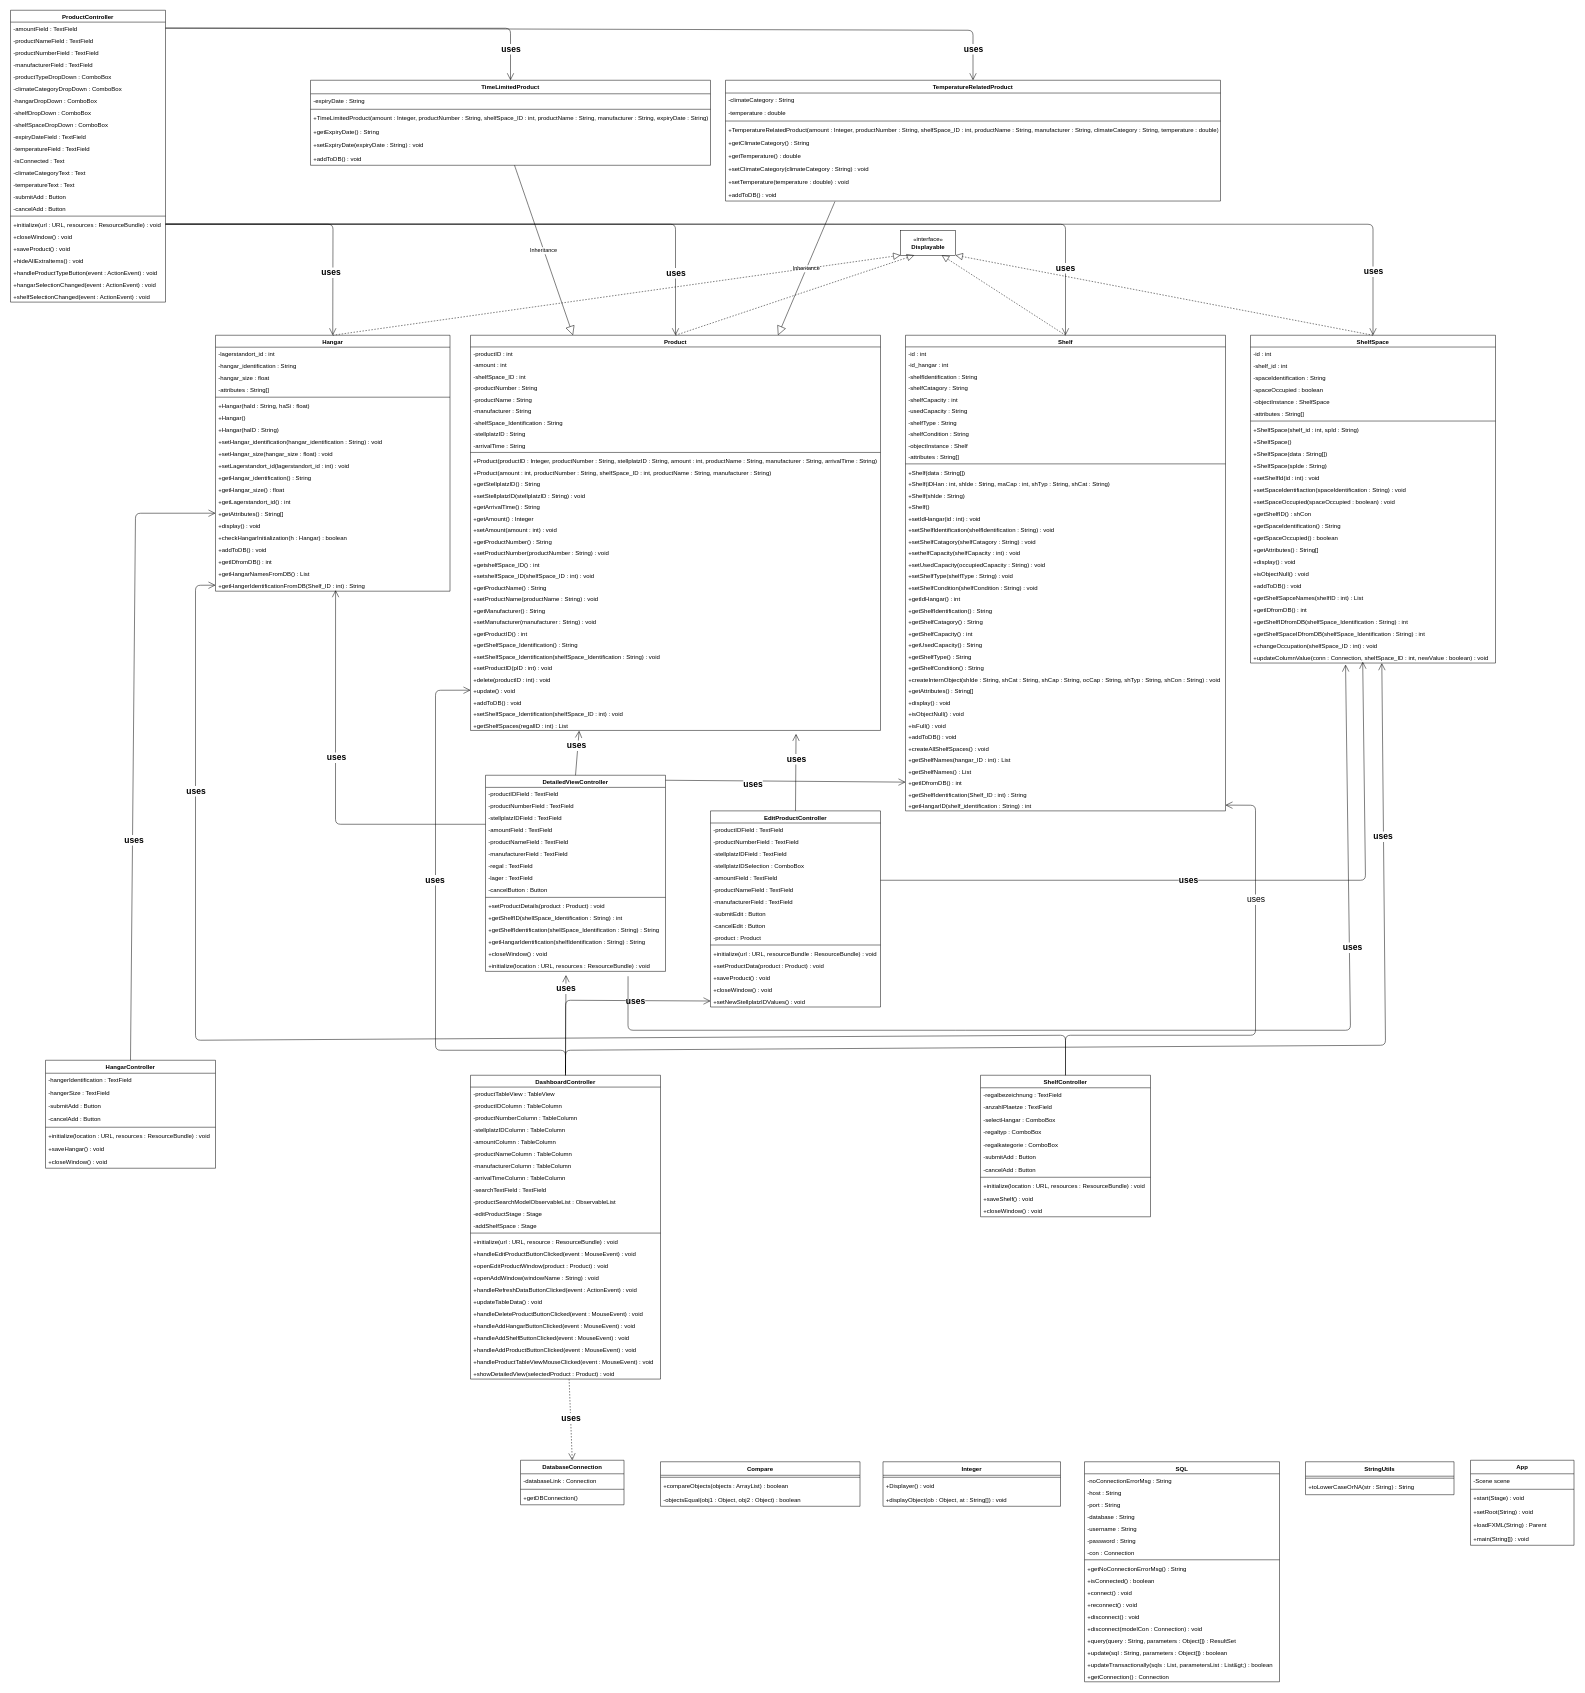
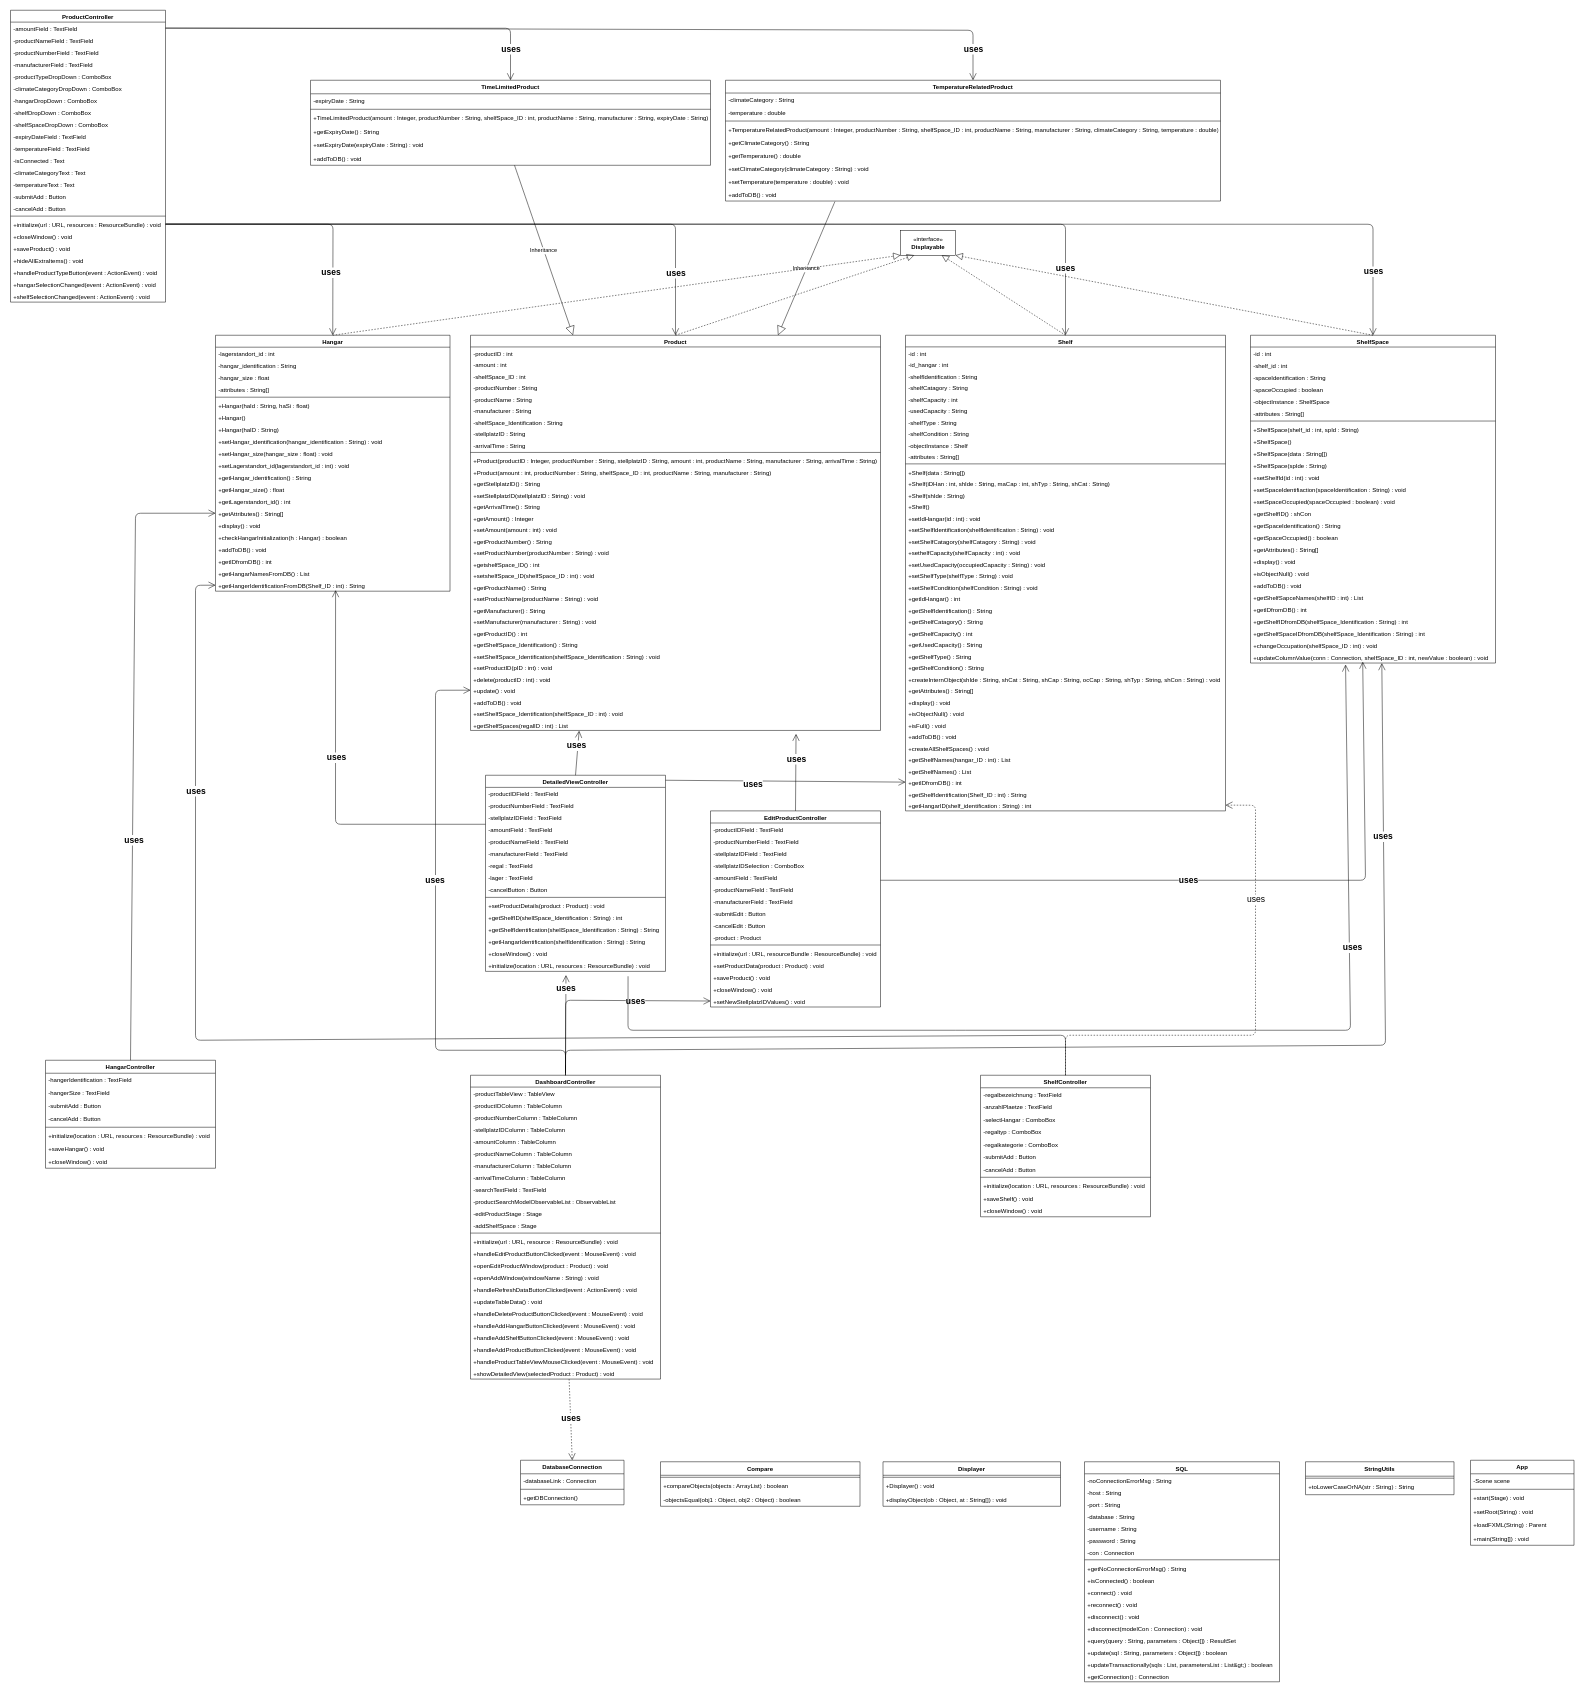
edge "ShelfController" -> "+getHangarID(shelf_identification : String) : int": style solid -> dashed
node "Integer": label "Integer" -> "Displayer"
